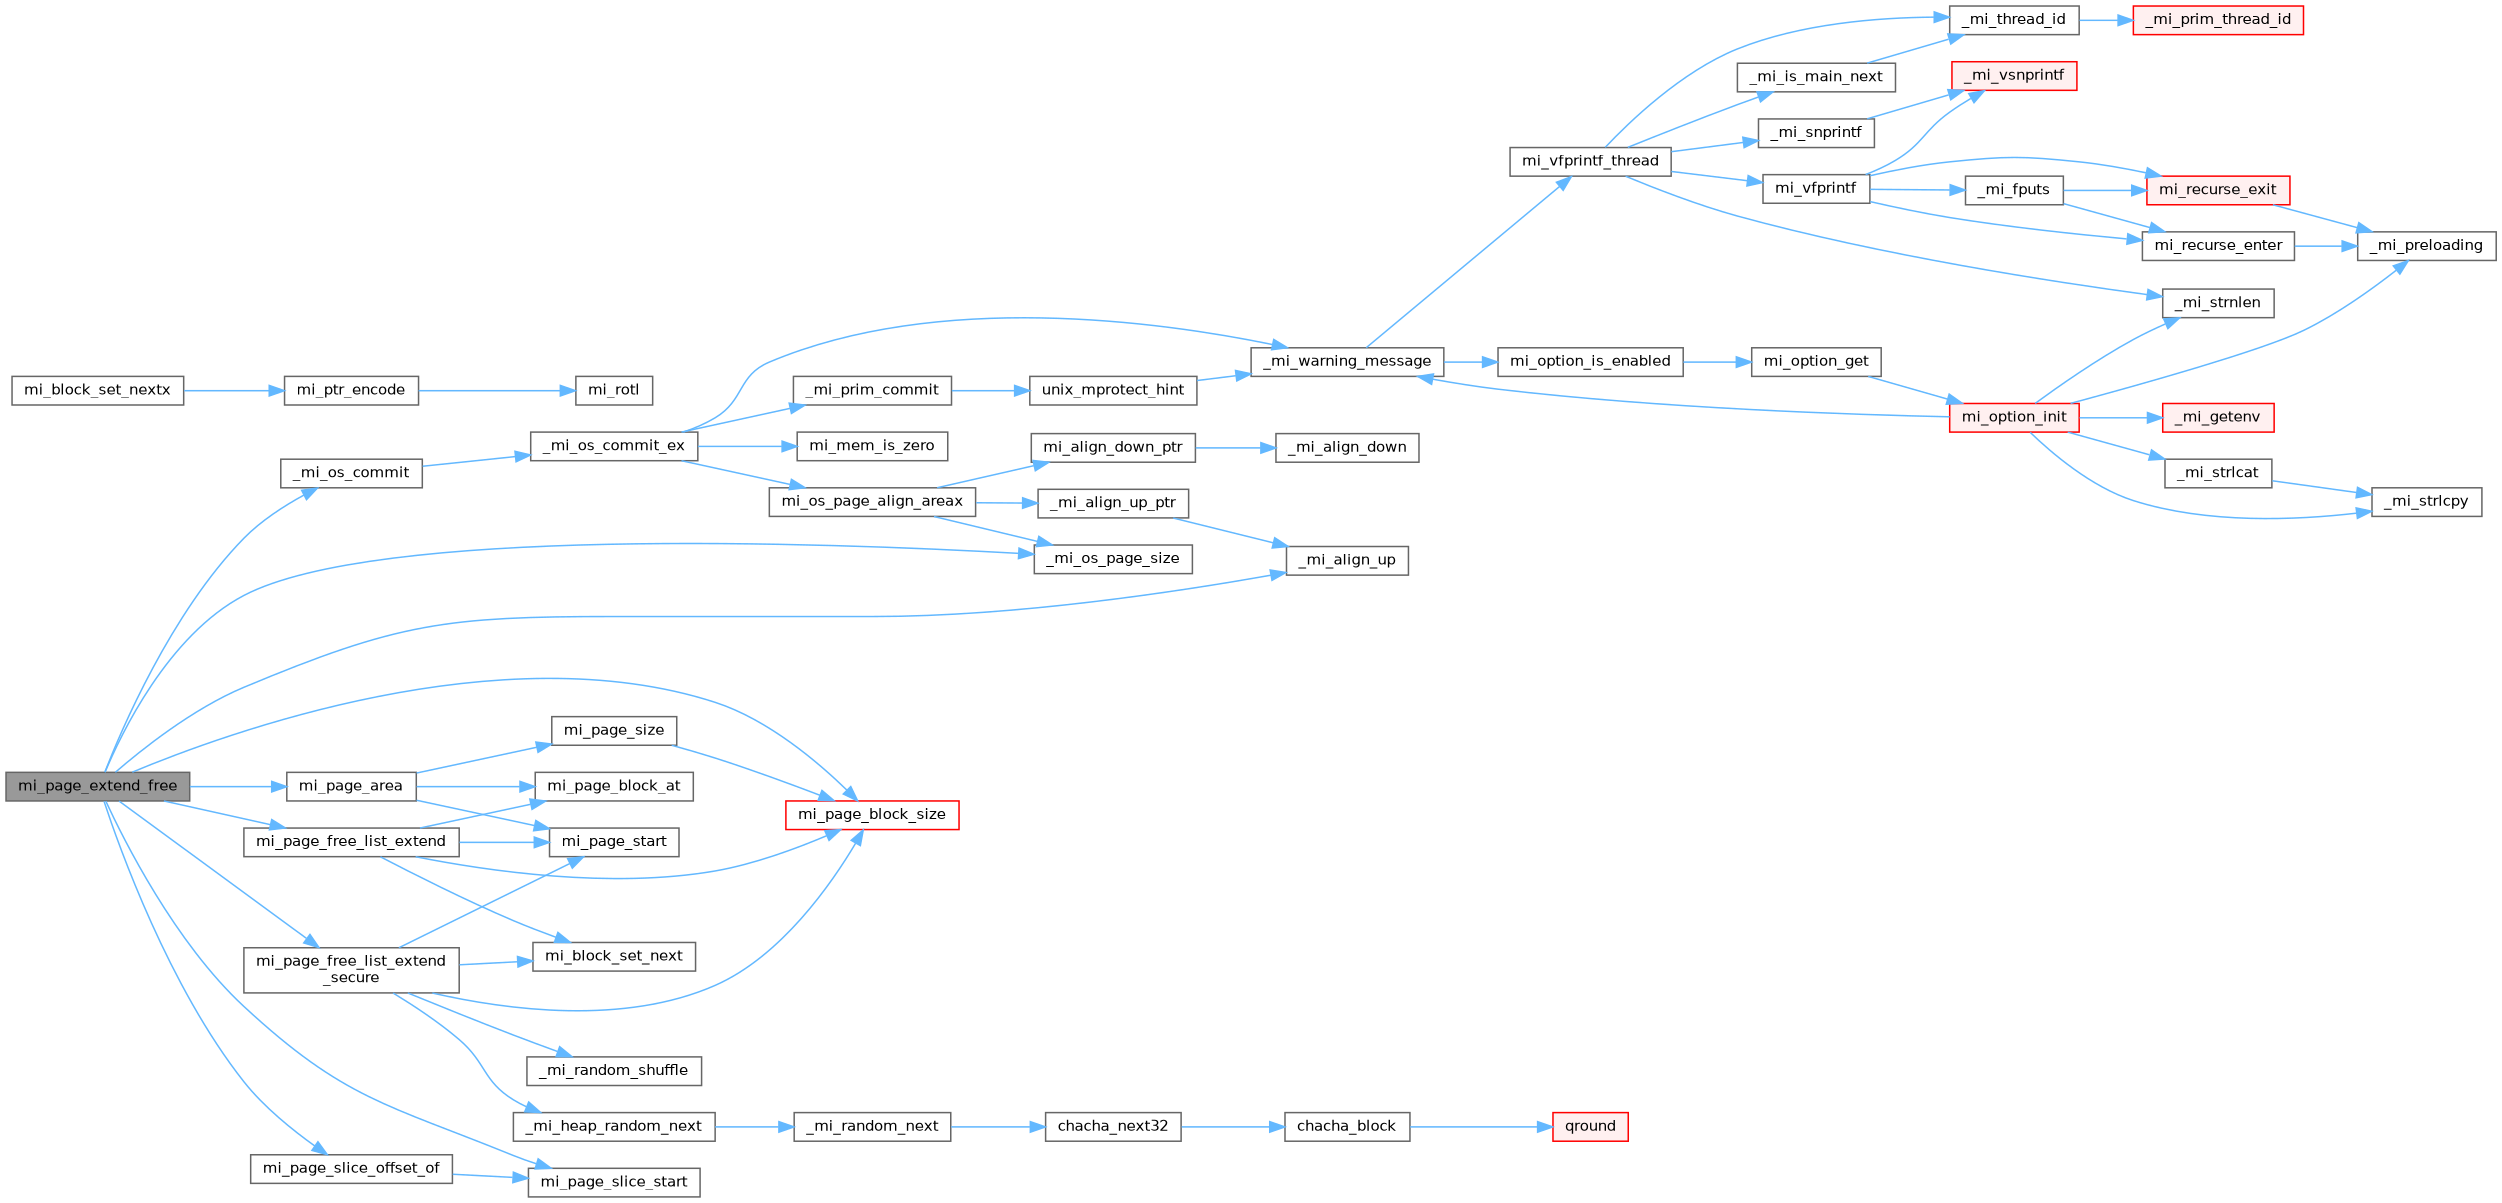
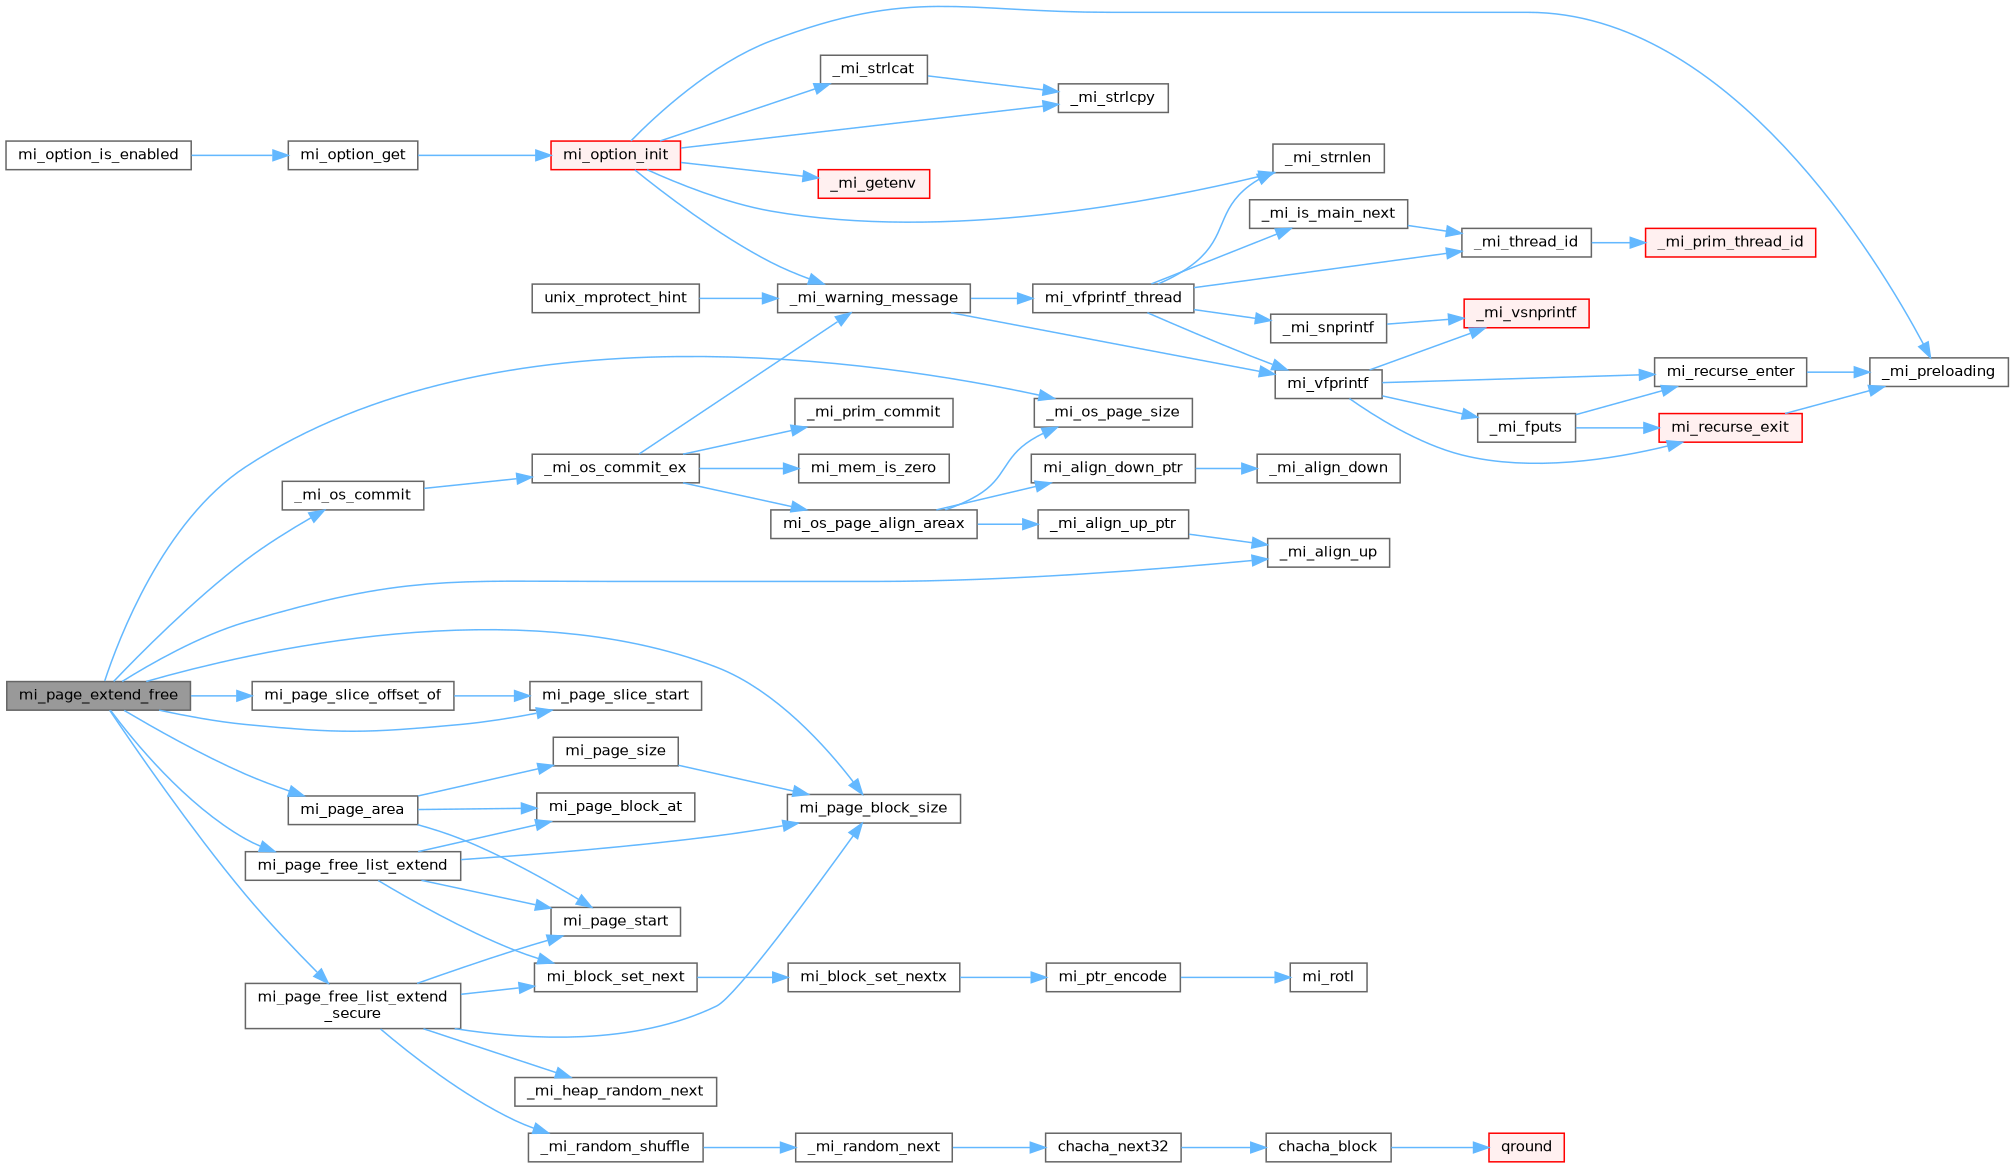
edge "_mi_warning_message" -> "mi_option_is_enabled": now "_mi_warning_message" -> "mi_vfprintf"
edge "_mi_prim_commit" -> "unix_mprotect_hint": removed
node "mi_page_block_size": color red -> grey40
edge "mi_block_set_next" -> "mi_block_set_nextx": added
edge "_mi_heap_random_next" -> "_mi_random_next": now "_mi_random_shuffle" -> "_mi_random_next"
